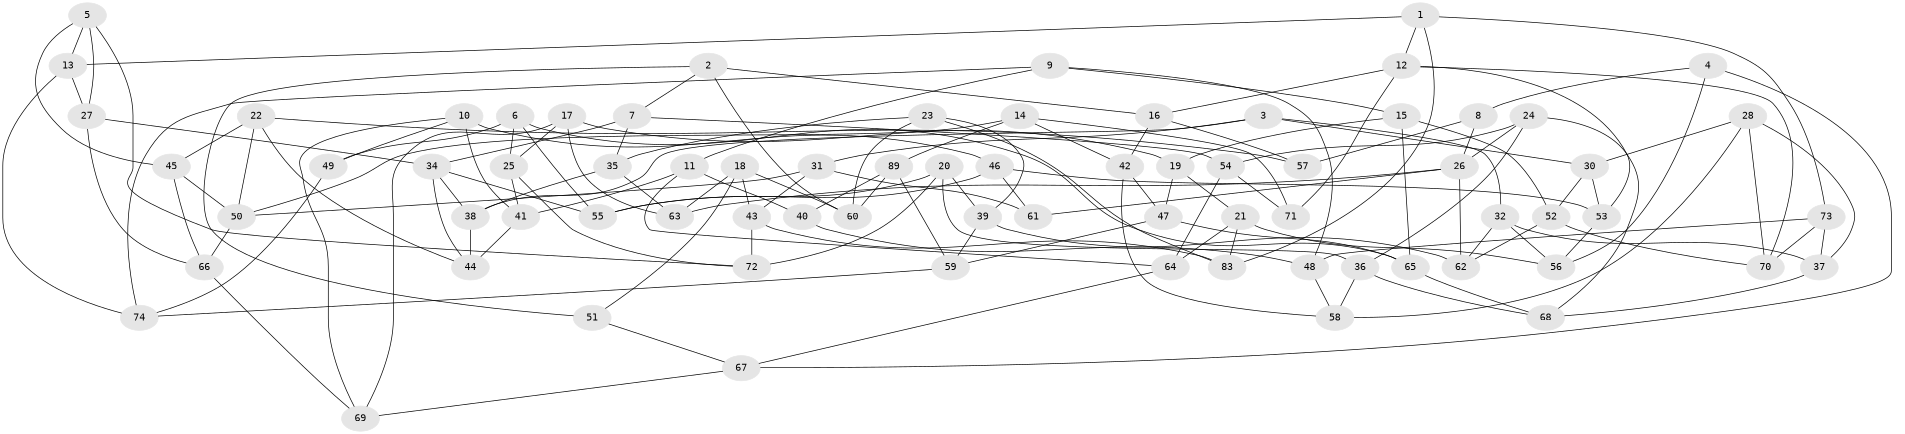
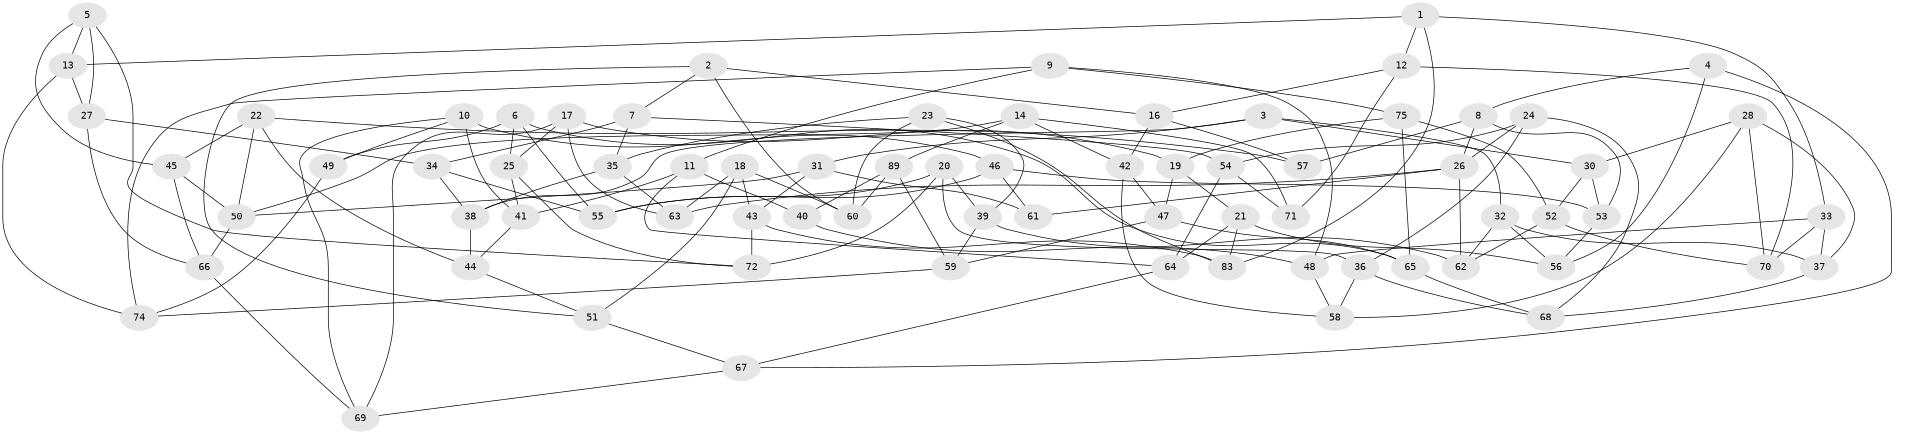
edge "12" -- "53": now "8" -- "53"
node "15": label "15" -> "75"
node "73": label "73" -> "33"
edge "34" -- "44": now "51" -- "44"
